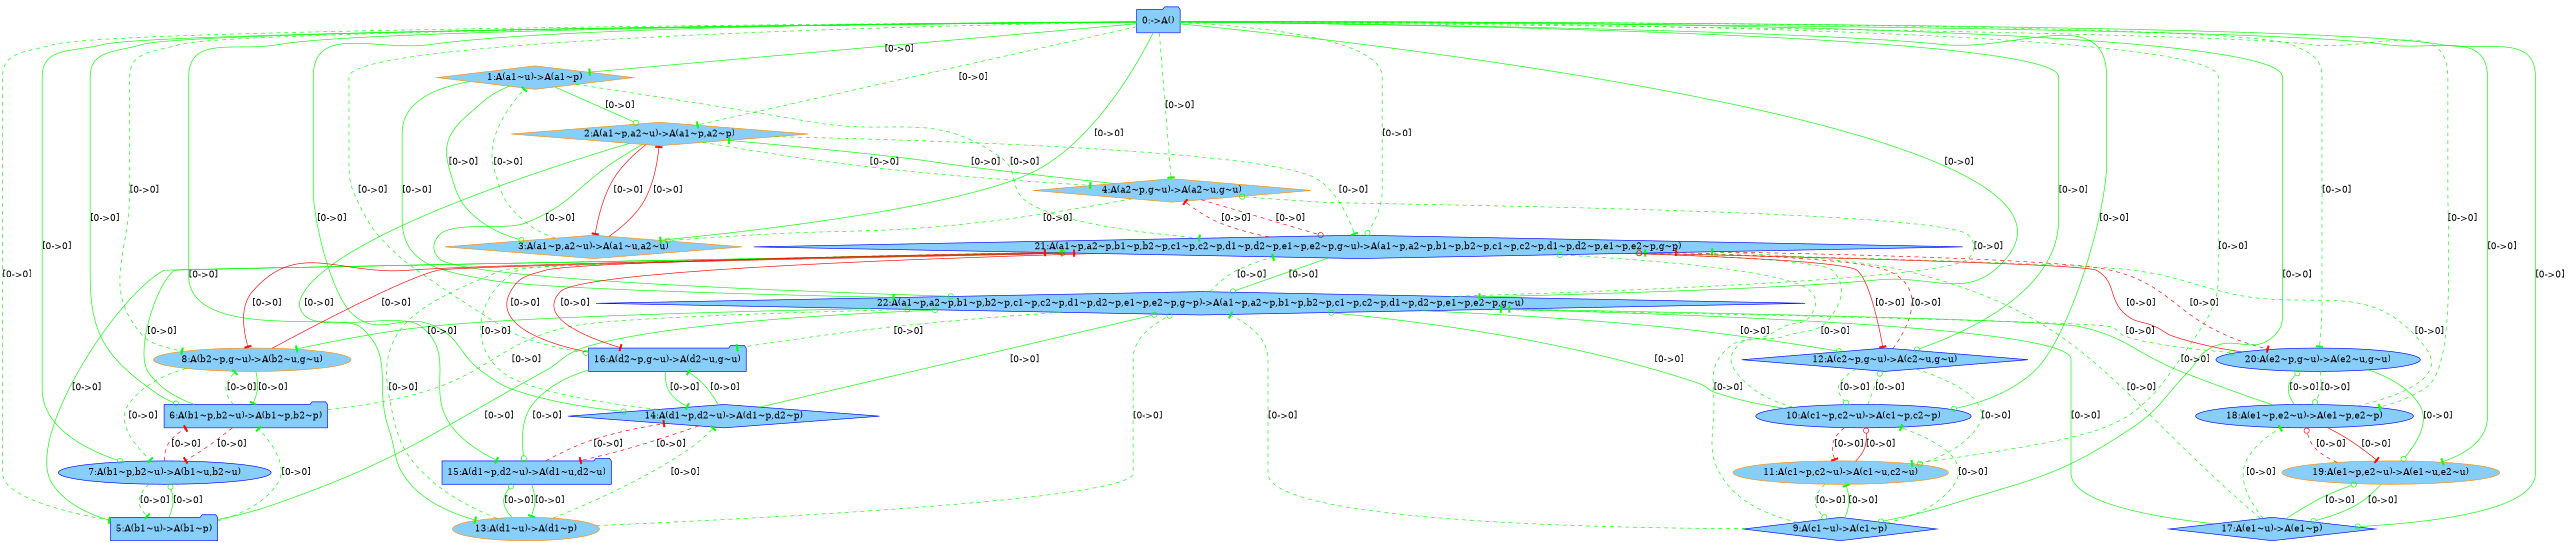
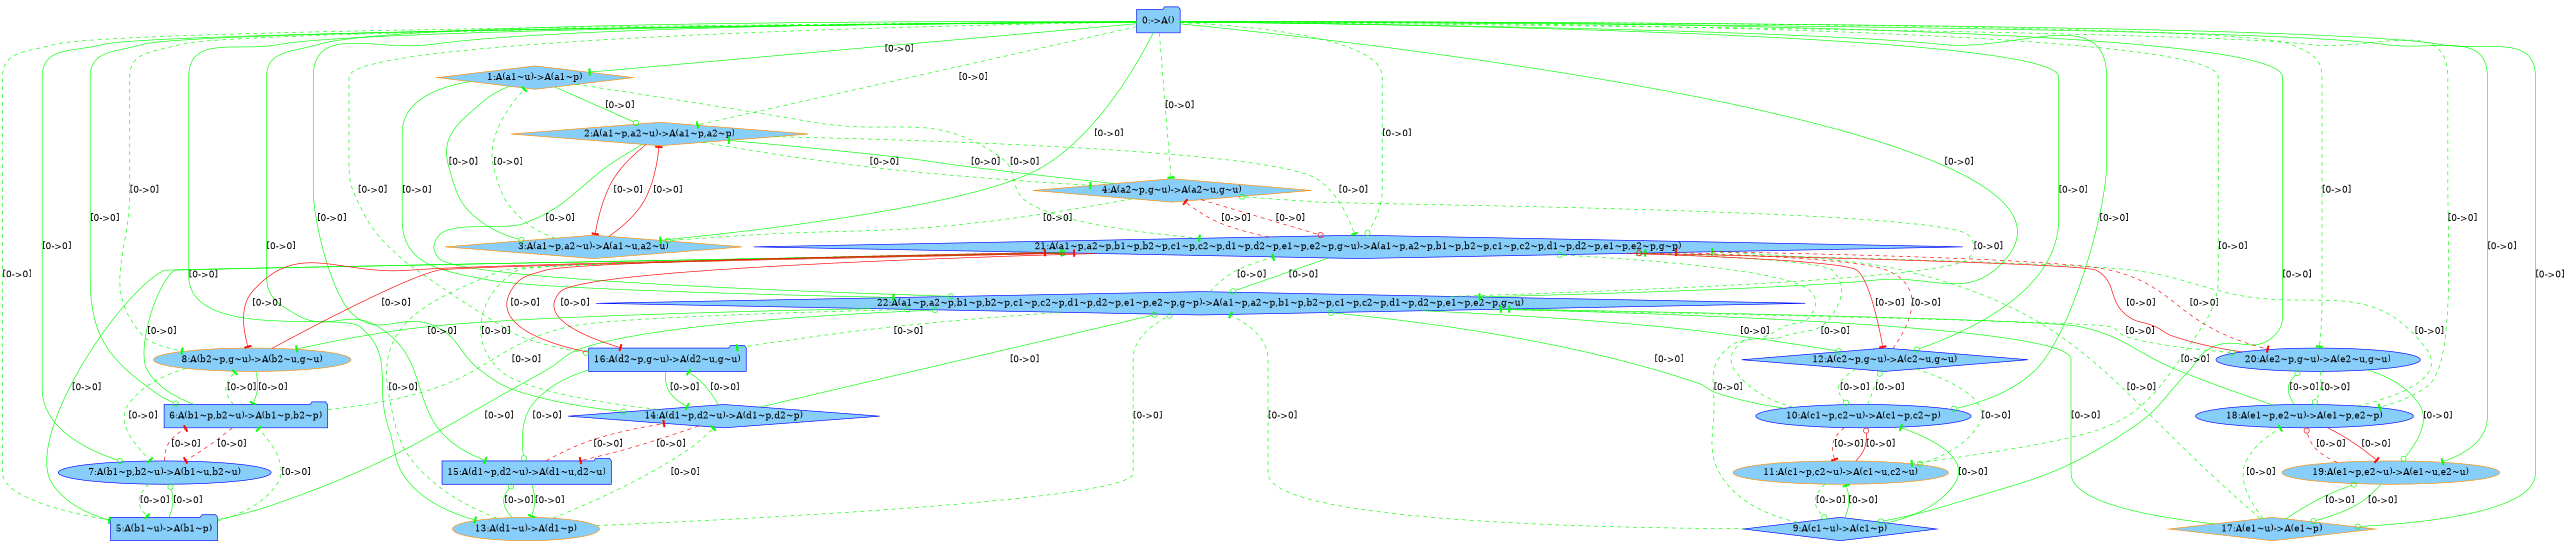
edge "2:A(a1~p,a2~u)->A(a1~p,a2~p)" -> "15:A(d1~p,d2~u)->A(d1~u,d2~u)": now "0:->A()" -> "15:A(d1~p,d2~u)->A(d1~u,d2~u)"
edge "9:A(c1~u)->A(c1~p)" -> "10:A(c1~p,c2~u)->A(c1~p,c2~p)": style dashed -> solid
node "17:A(e1~u)->A(e1~p)": color blue -> darkorange
